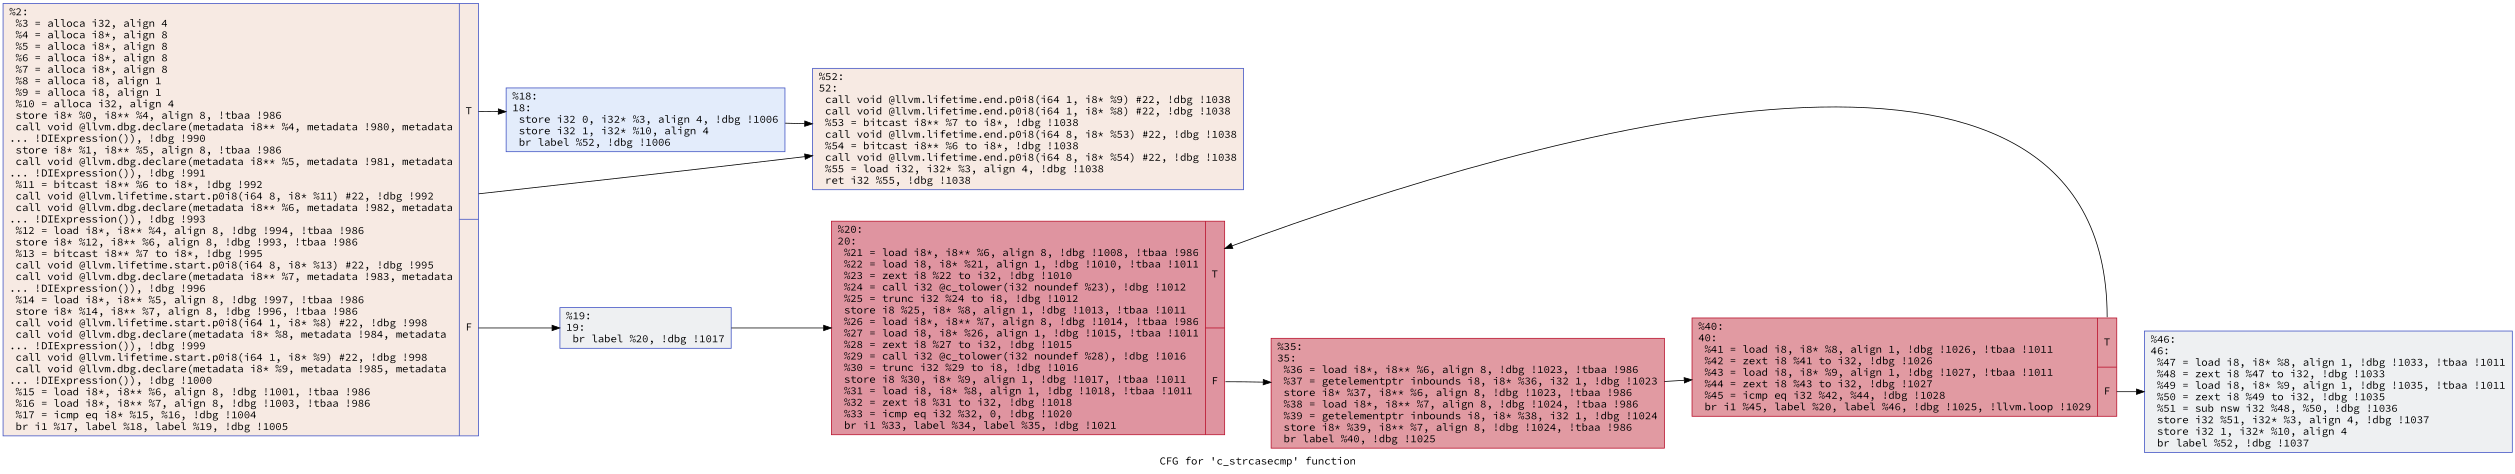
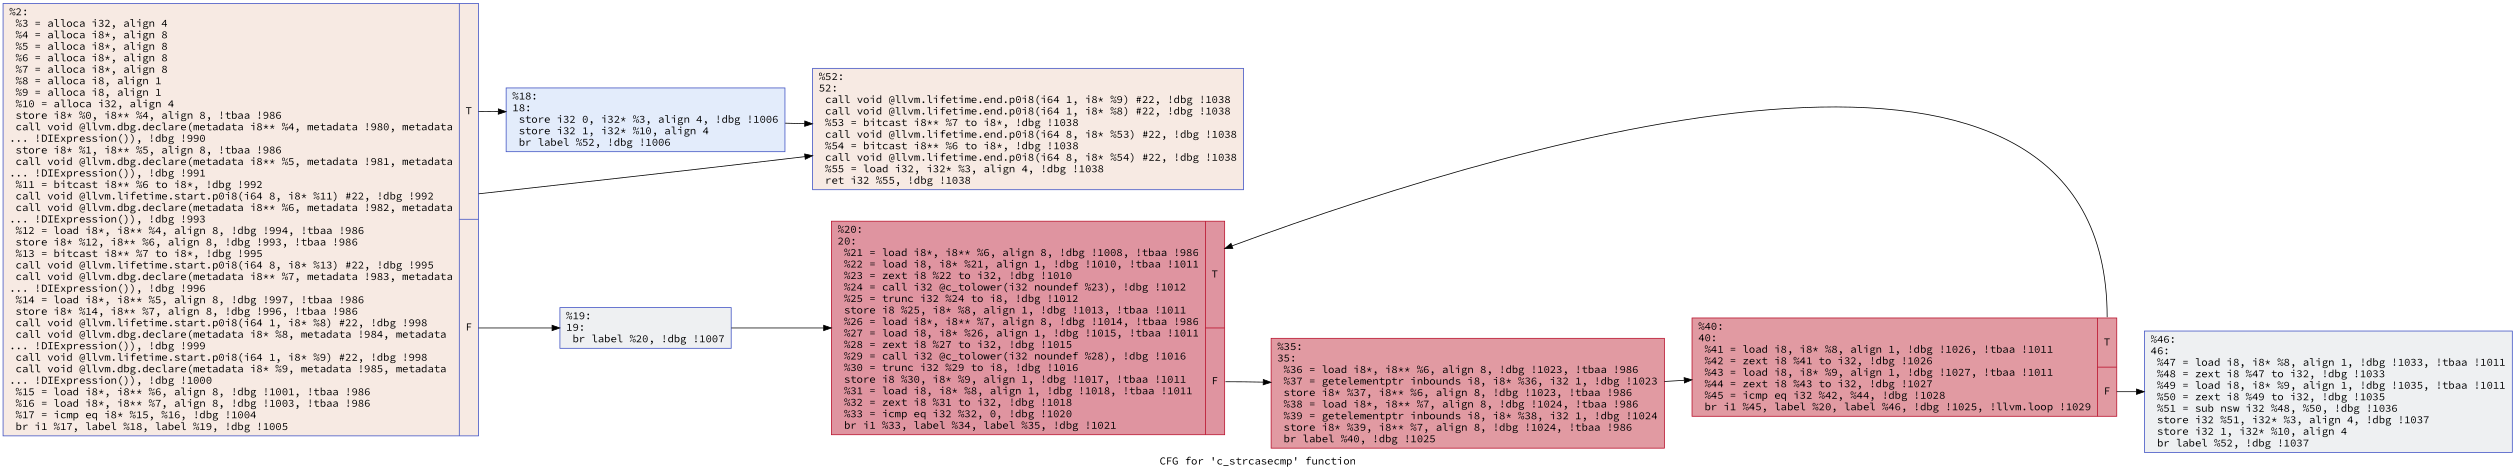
node "%19:": text "br label %20, !dbg !1017" -> "br label %20, !dbg !1007"
